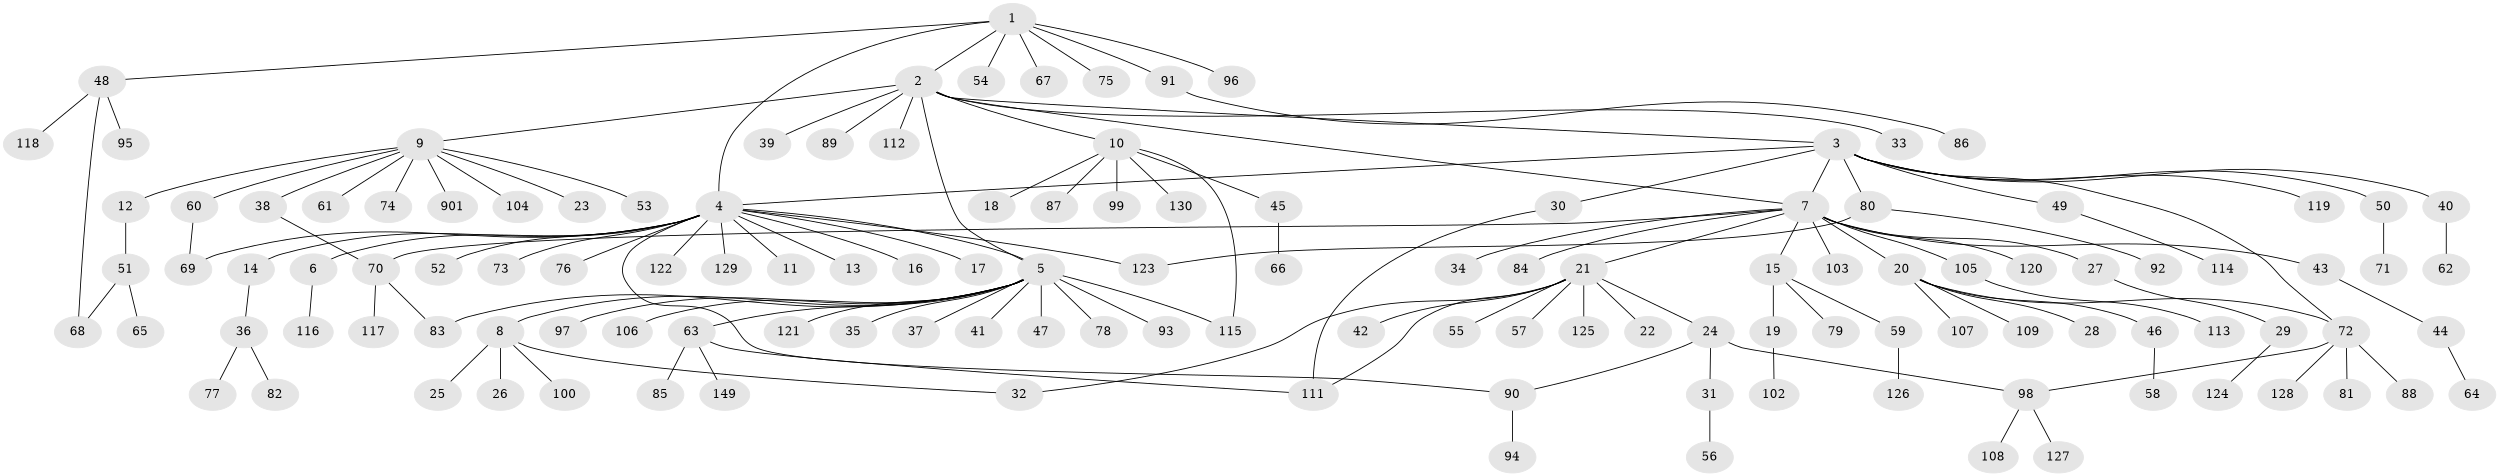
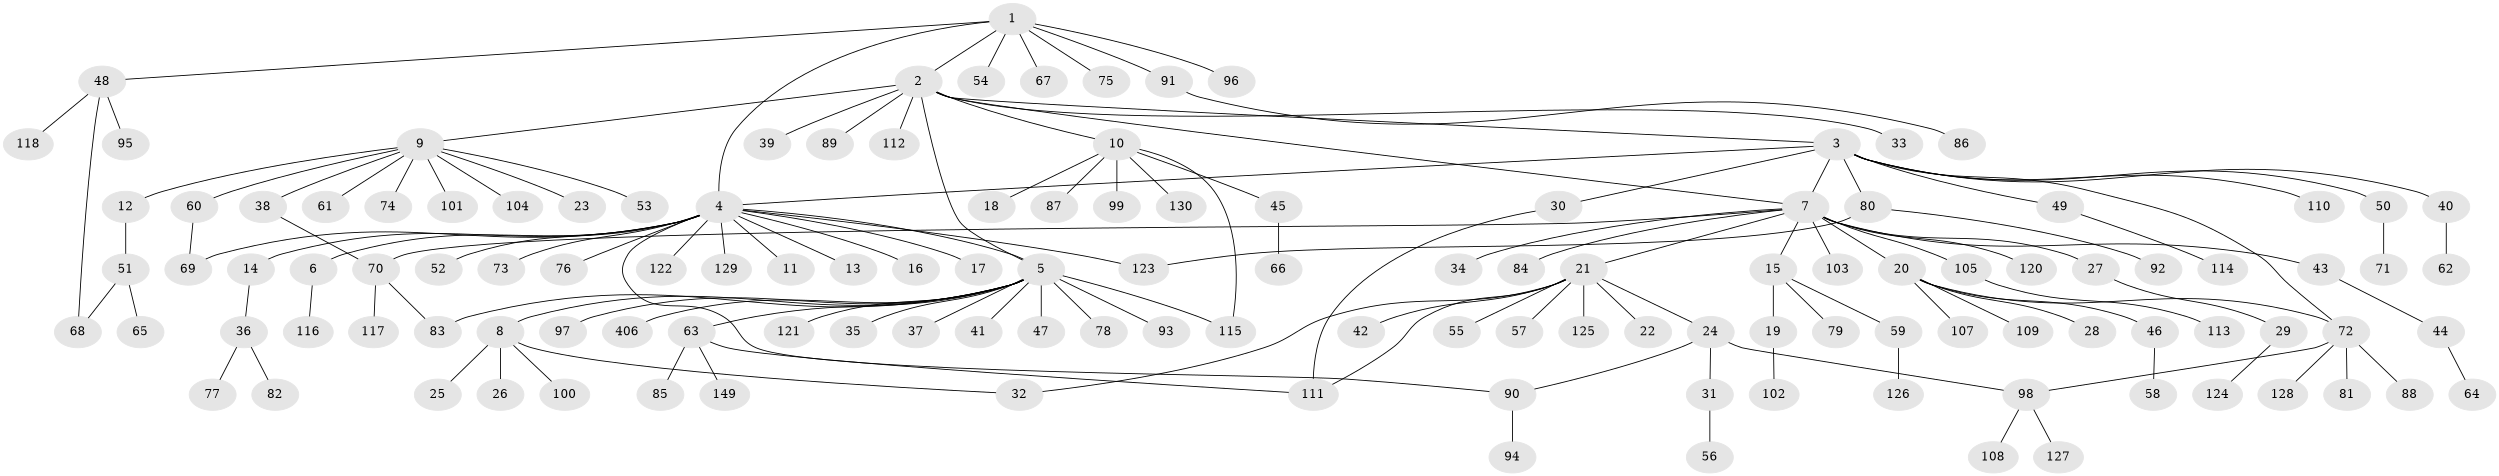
node "901": label "901" -> "101"
node "119": label "119" -> "110"
node "106": label "106" -> "406"
